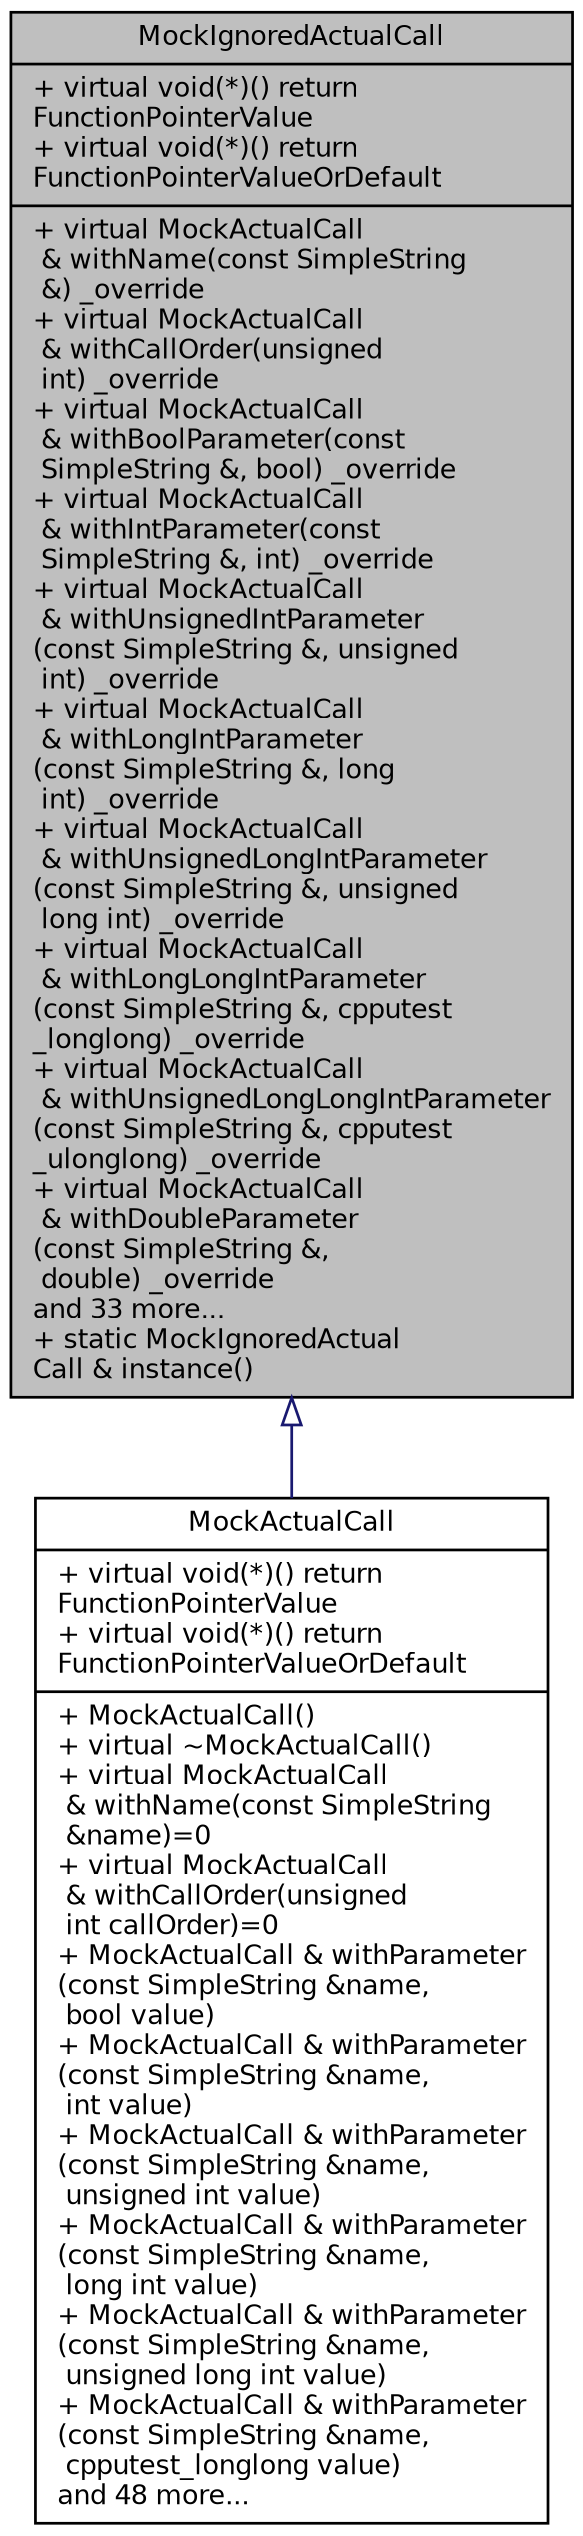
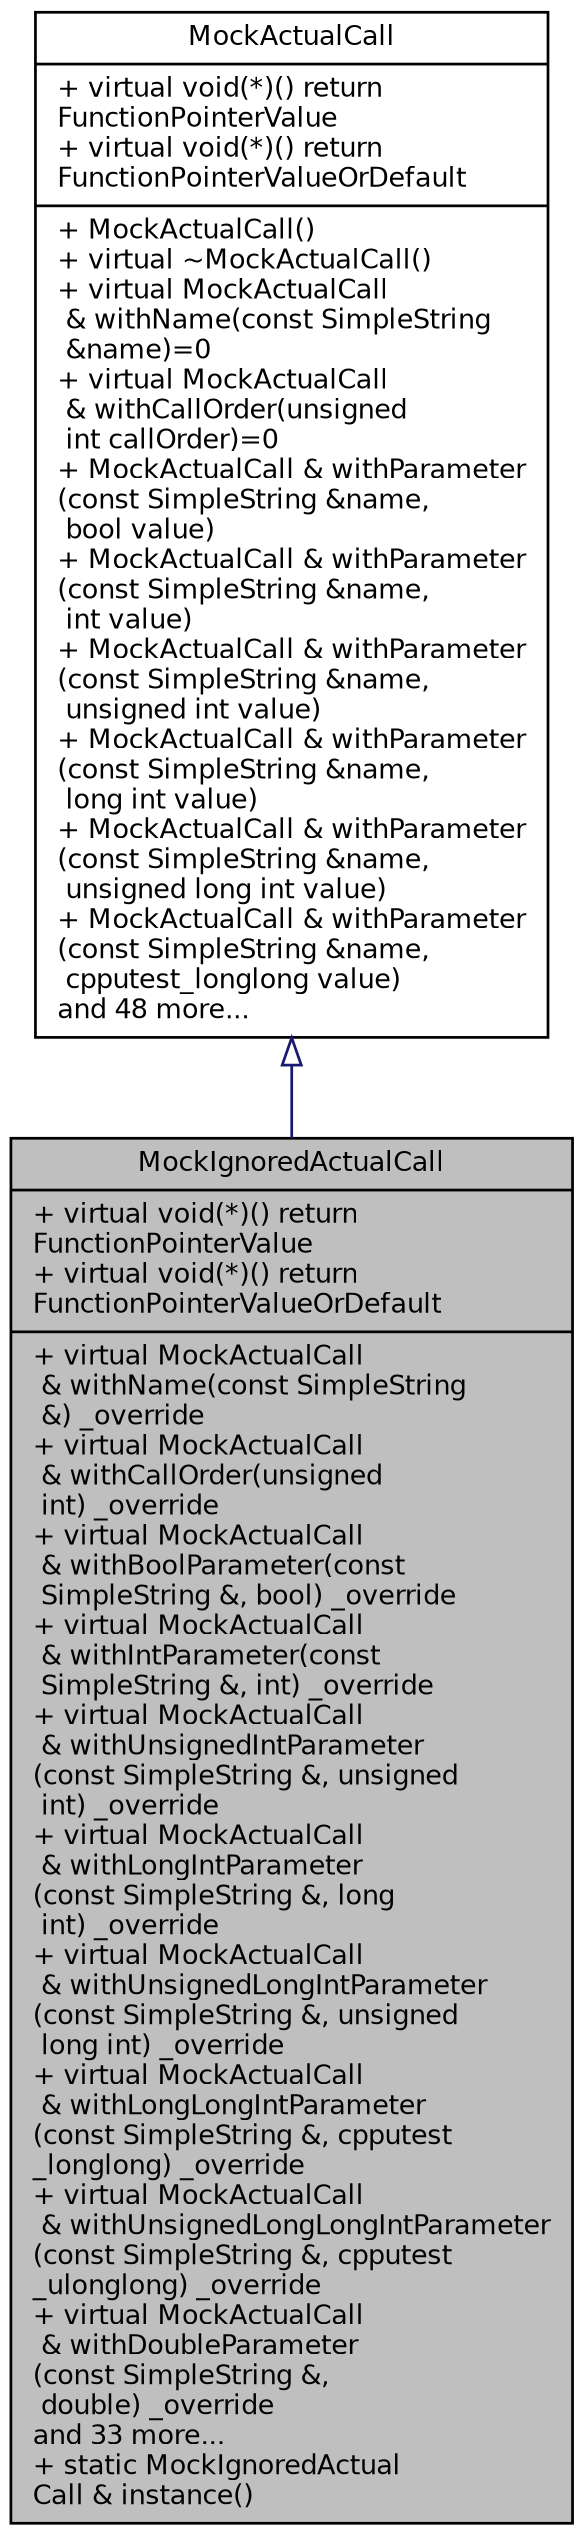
edge "MockActualCall" -> "MockIgnoredActualCall": reversed
